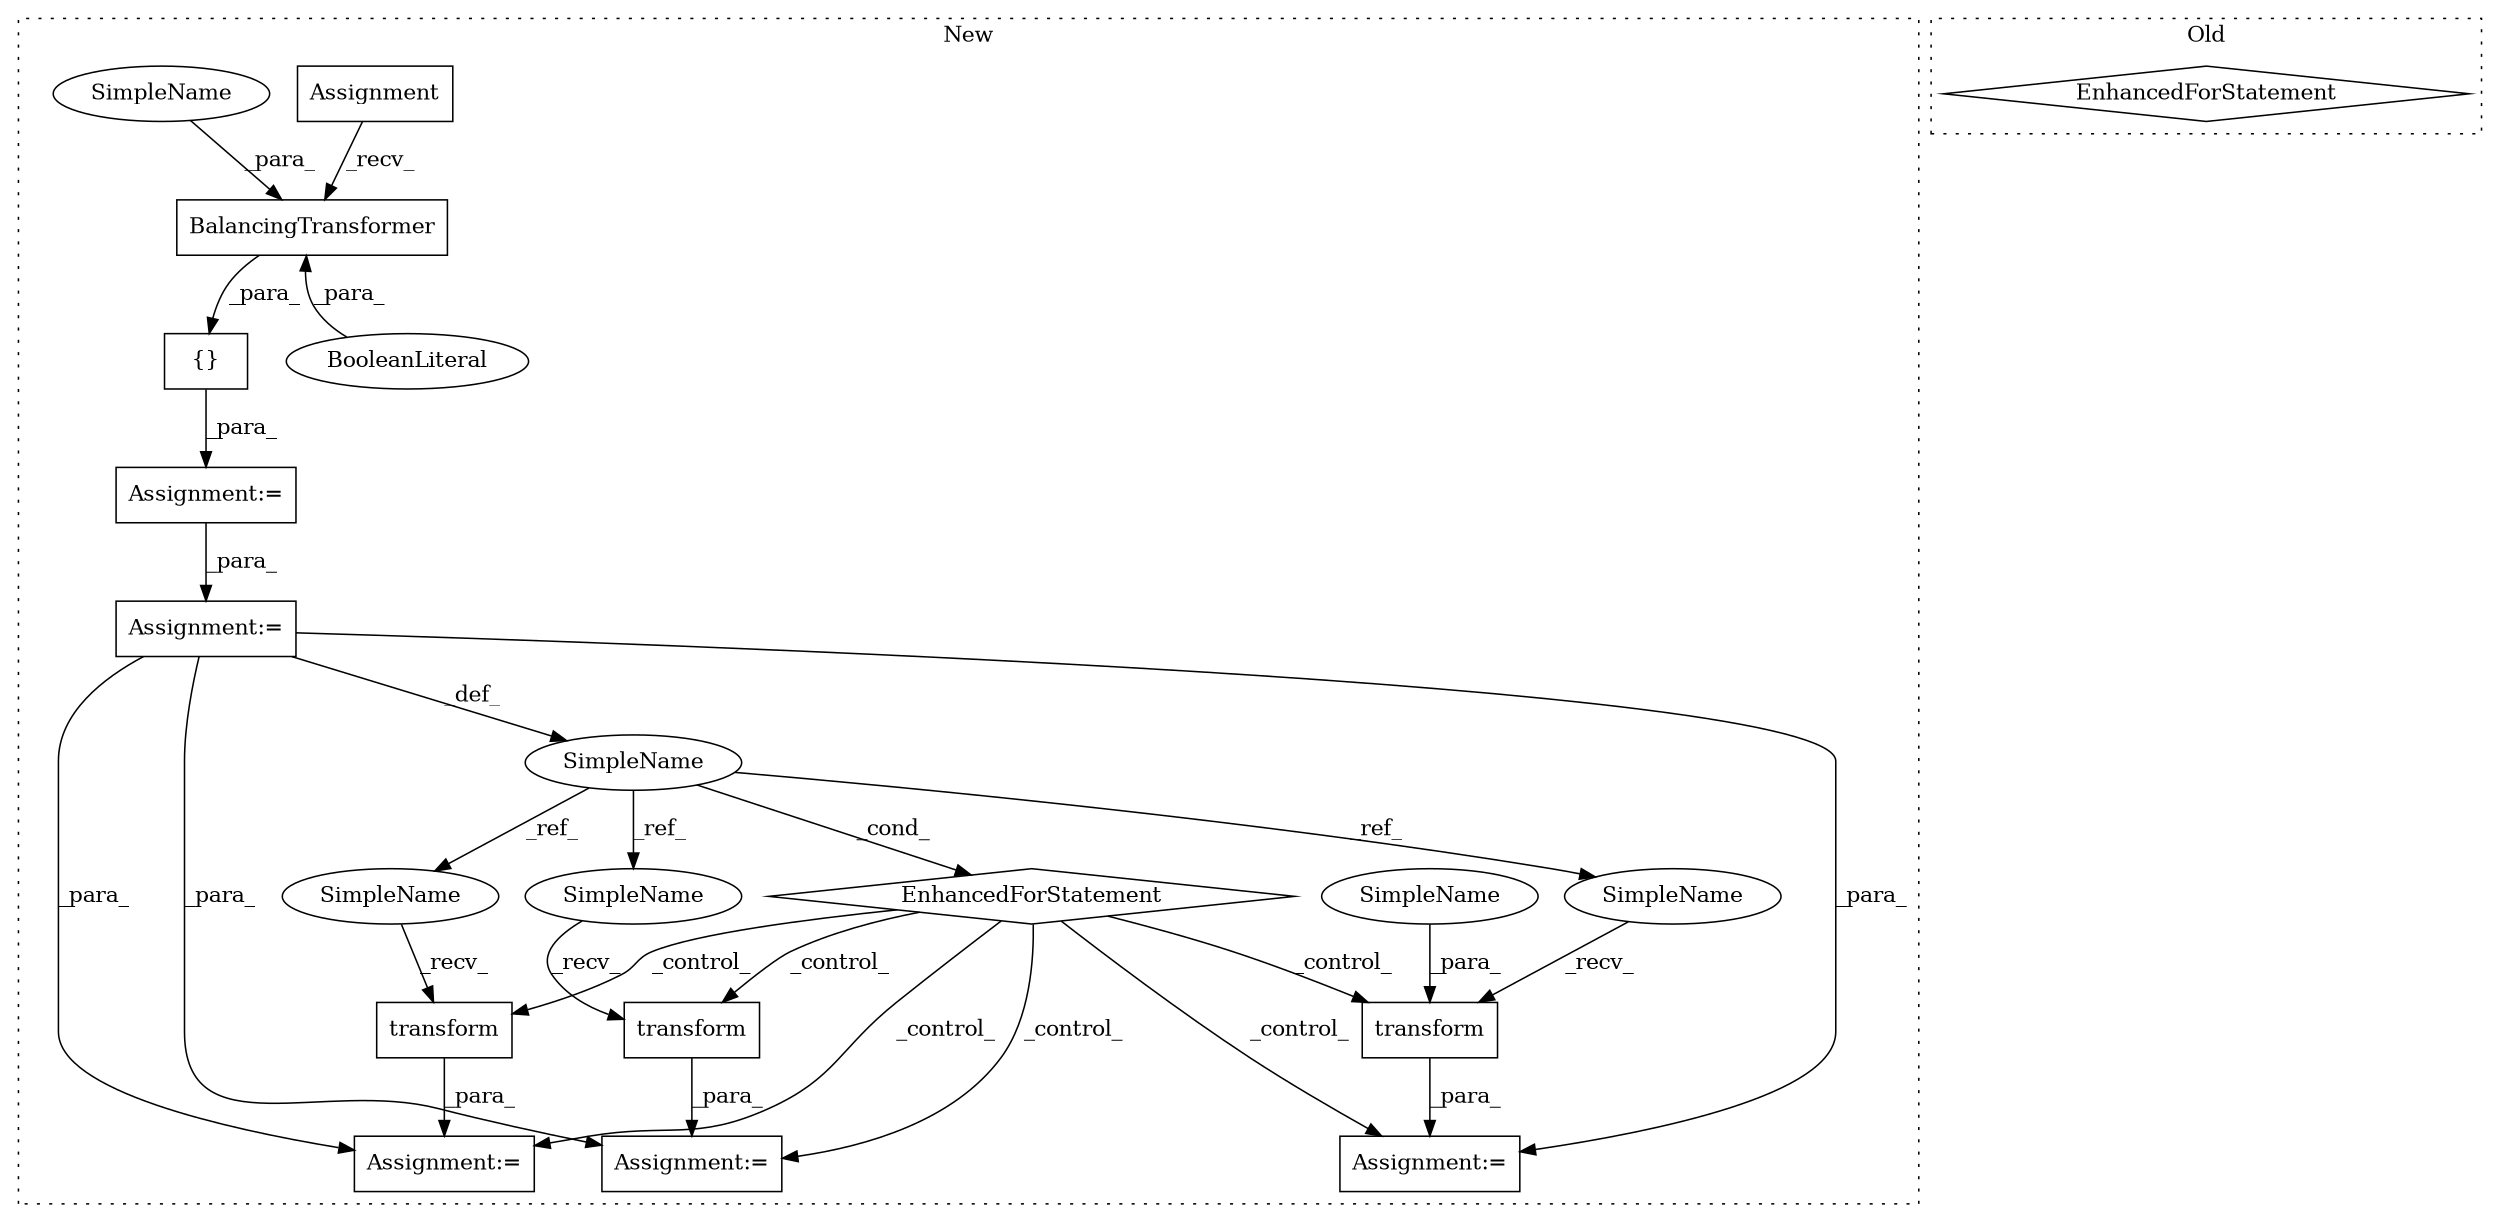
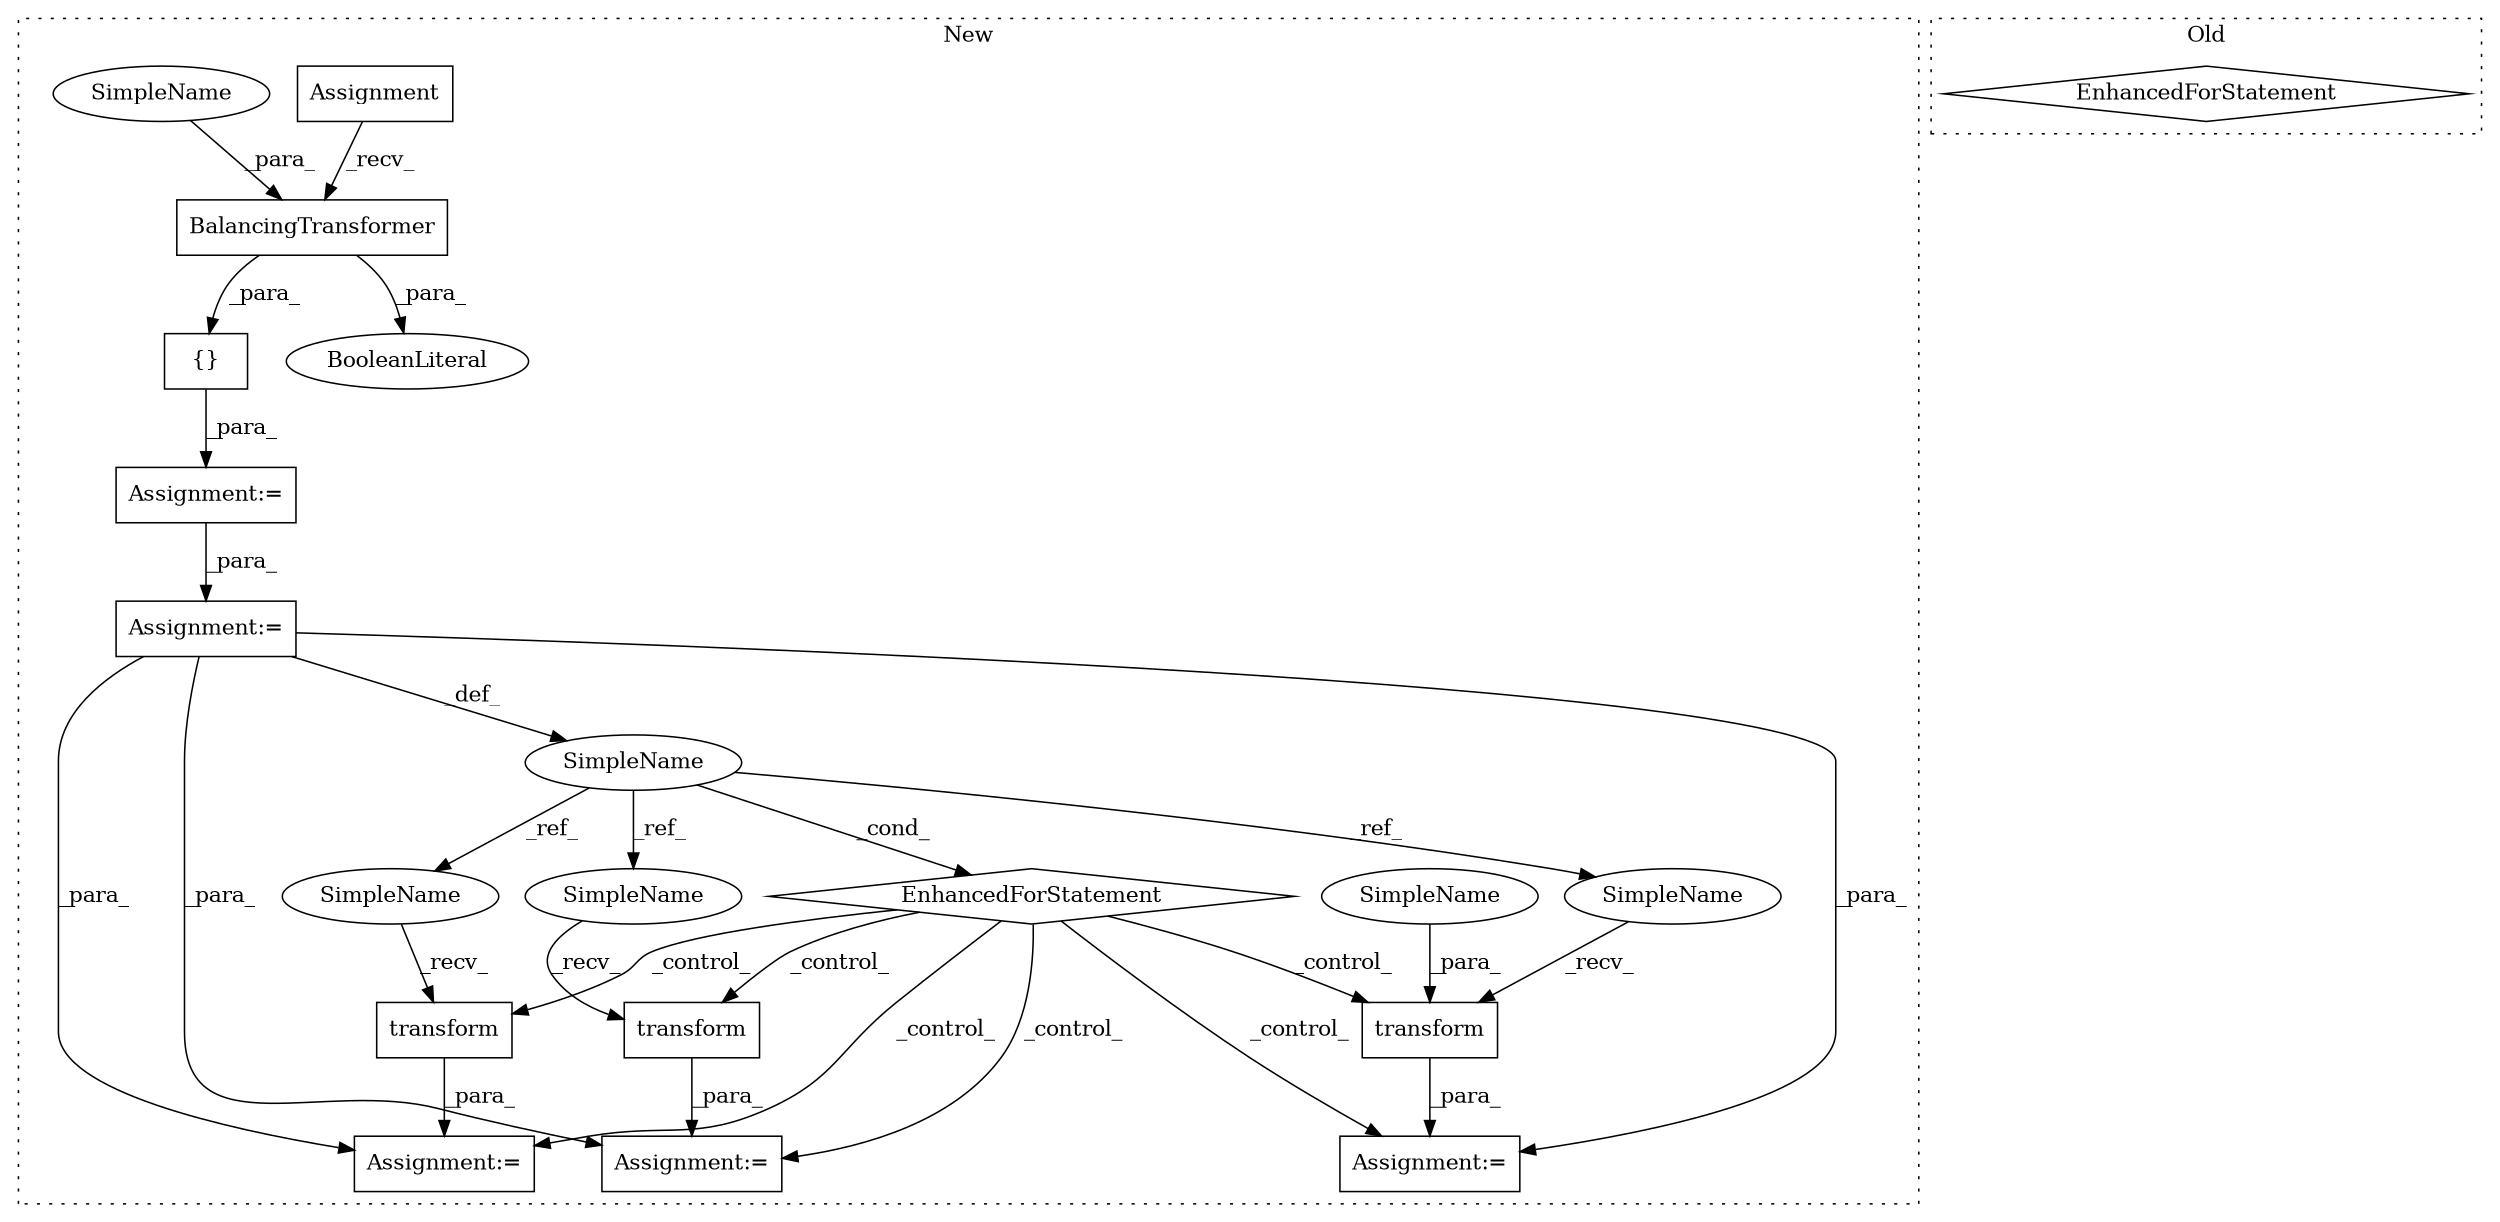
edge "BooleanLiteral" -> "BalancingTransformer": reversed
